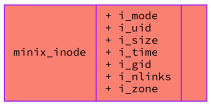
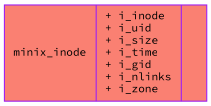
node "minix_inode": text "+ i_mode" -> "+ i_inode"
